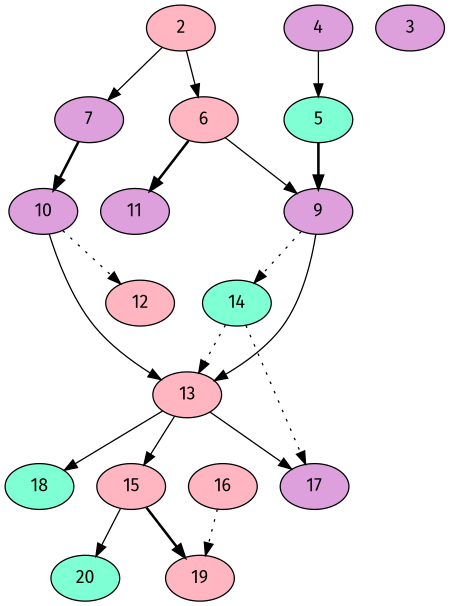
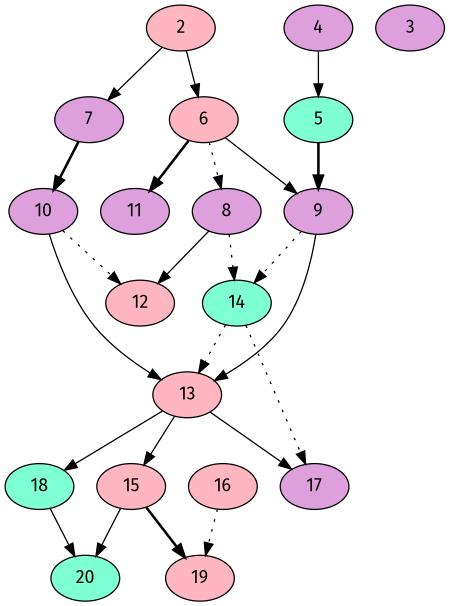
node "8": added
edge "18" -> "20": added
